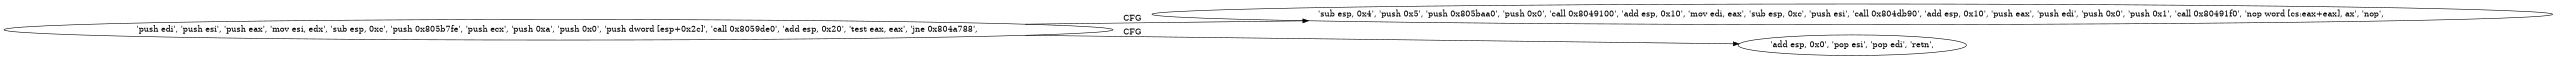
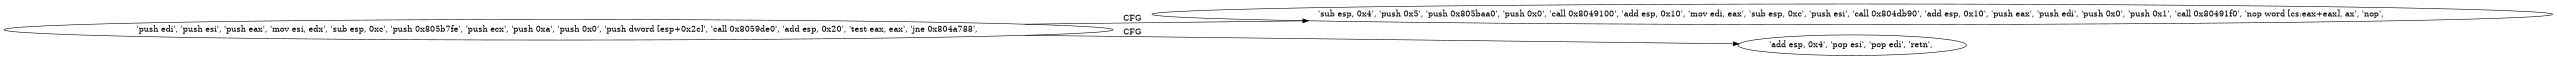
node "'add esp, 0x0', 'pop esi', 'pop edi', 'retn',": label "'add esp, 0x0', 'pop esi', 'pop edi', 'retn'," -> "'add esp, 0x4', 'pop esi', 'pop edi', 'retn',"
